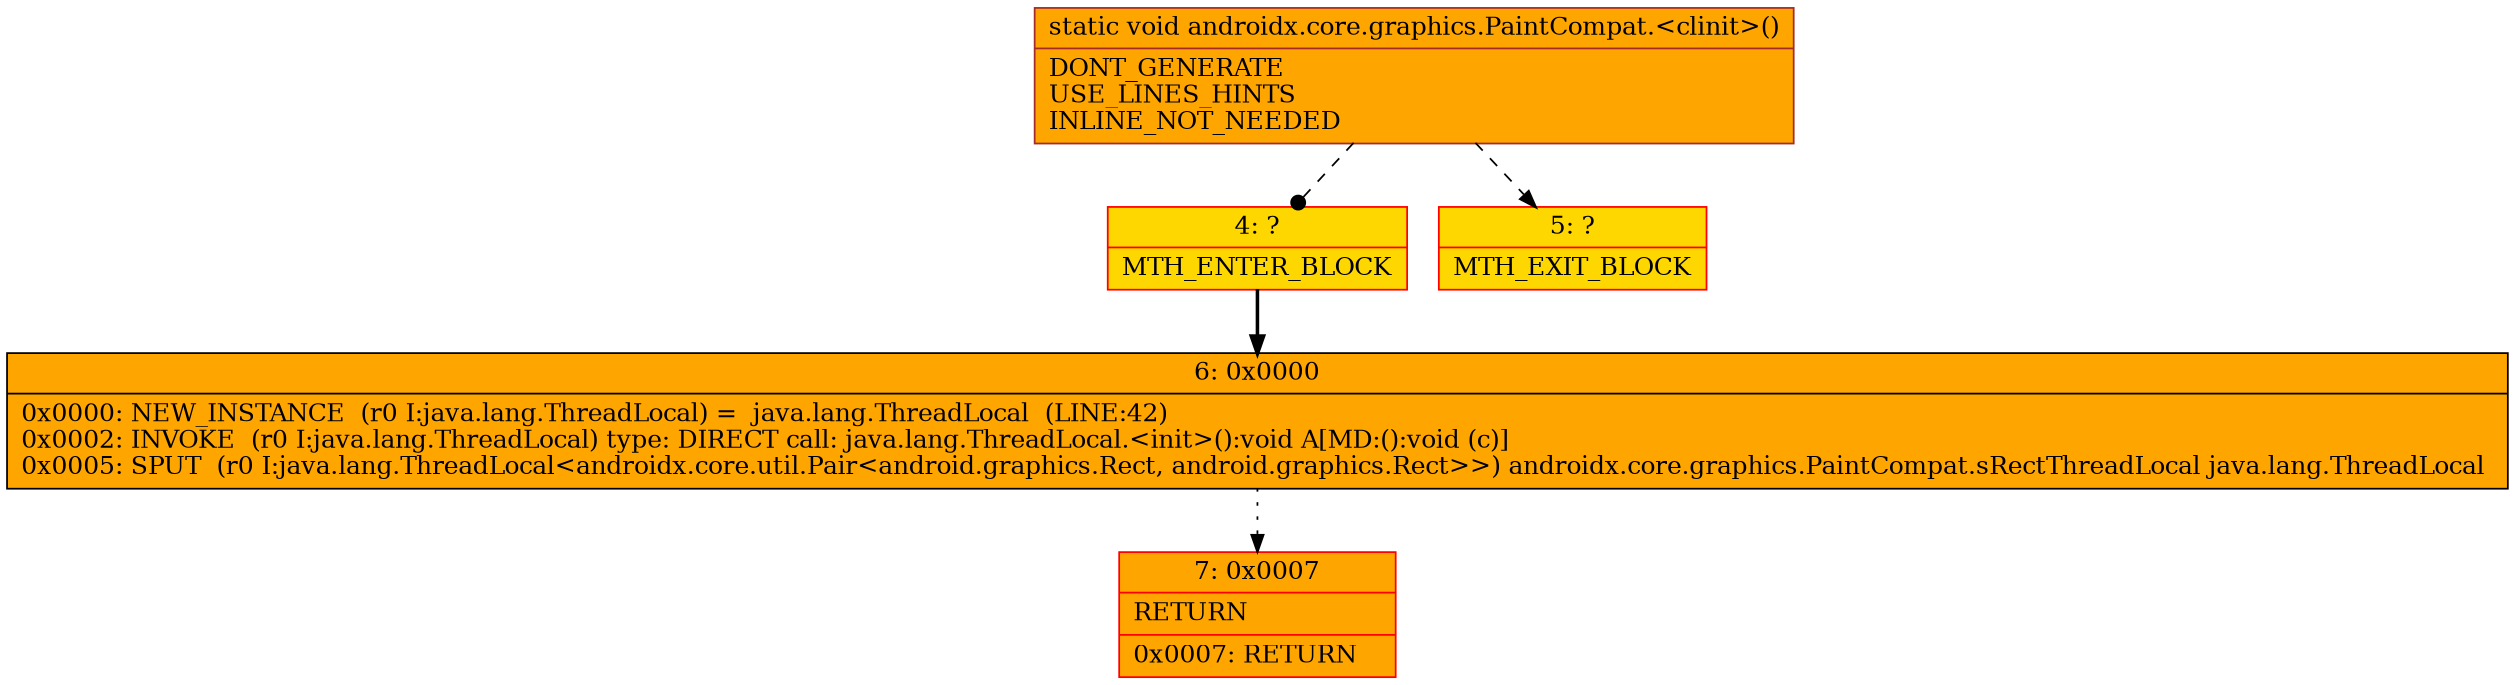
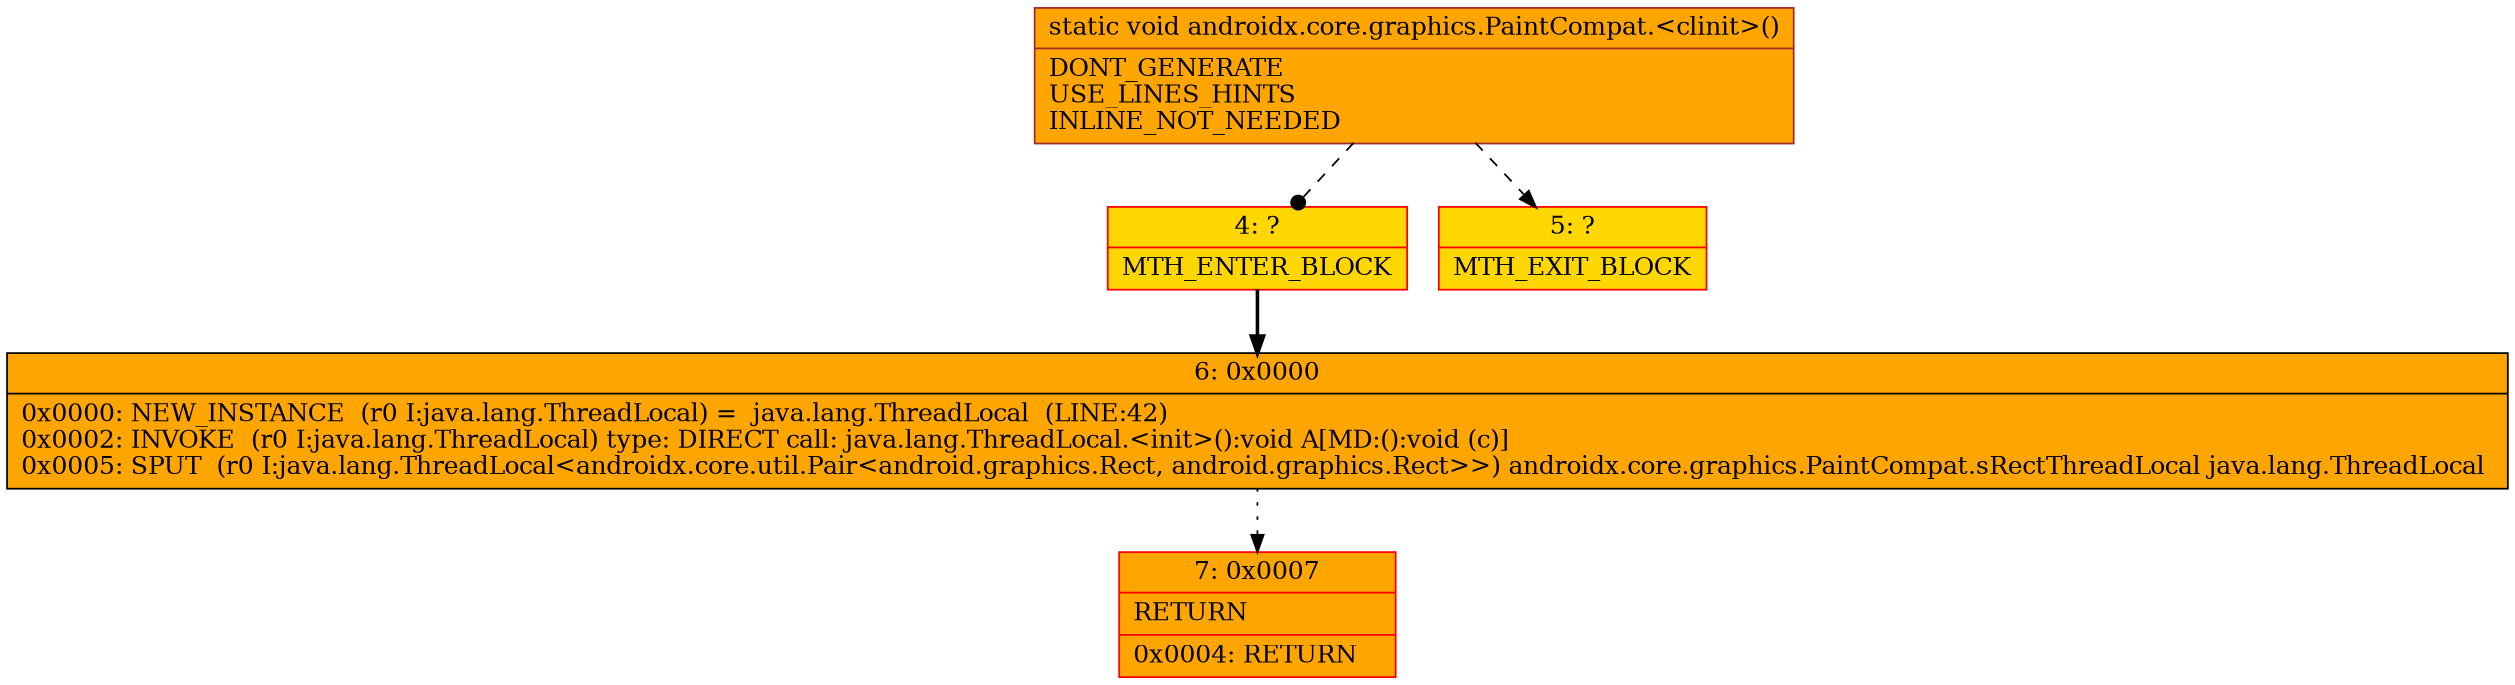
node "7: 0x0007": text "0x0007: RETURN" -> "0x0004: RETURN"
